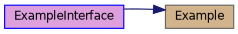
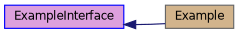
edge "ExampleInterface" -> "Example": reversed
